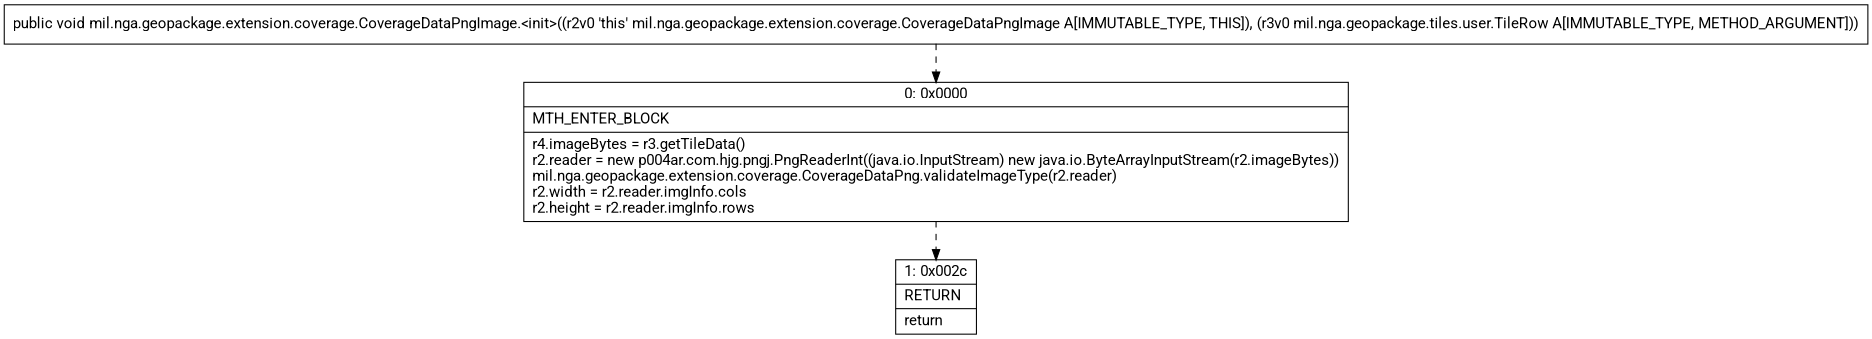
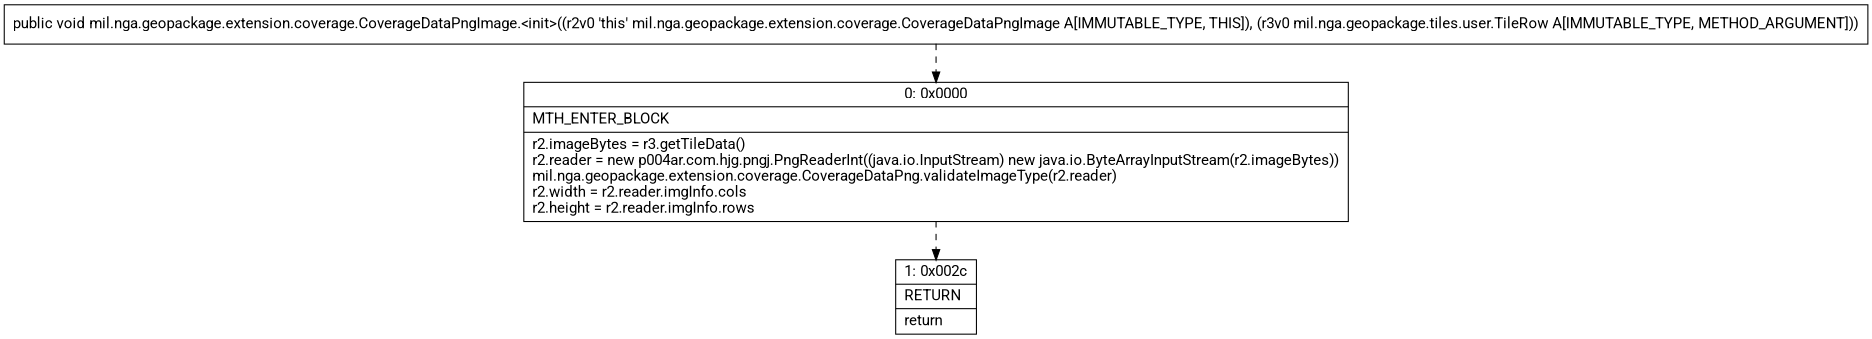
node "0: 0x0000": text "r4.imageBytes = r3.getTileData()" -> "r2.imageBytes = r3.getTileData()"
